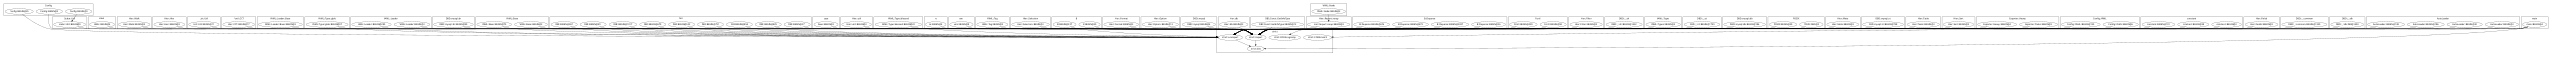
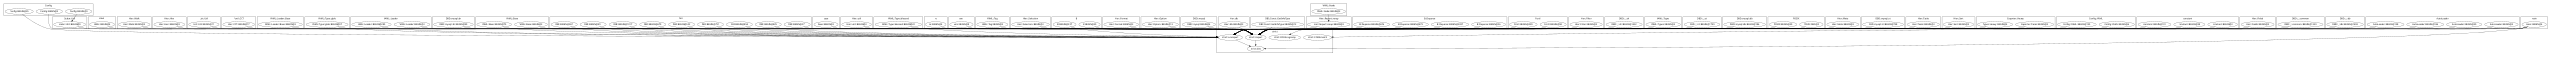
node "Exporter::Heavy::BEGIN@4": label "Exporter::Heavy::BEGIN@4" -> "Types::Heavy::BEGIN@4"
node "DBD::_::db::DBI@1493": label "DBD::_::db::DBI@1493" -> "DBD::_::db::BEGIN@1493"
